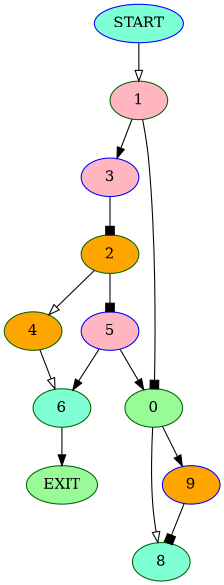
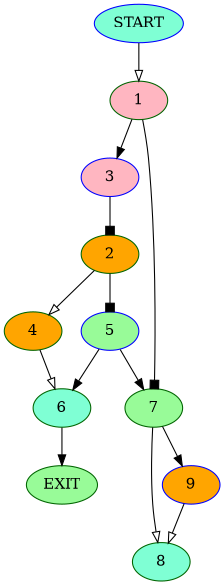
node "5": fillcolor lightpink -> palegreen
node "0": label "0" -> "7"
edge "9" -> "8": arrowhead box -> onormal
